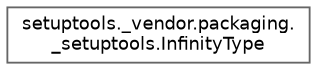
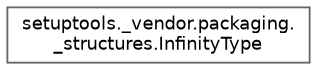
node "setuptools._vendor.packaging. _setuptools.InfinityType": label "setuptools._vendor.packaging. _setuptools.InfinityType" -> "setuptools._vendor.packaging. _structures.InfinityType"
